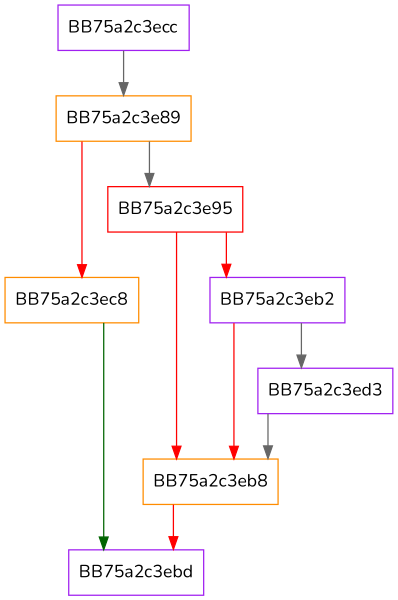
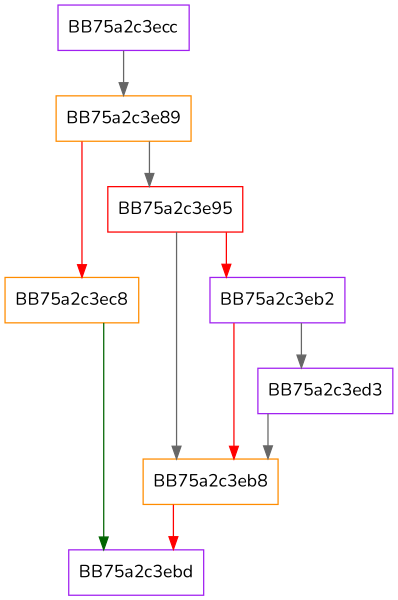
edge "BB75a2c3e95" -> "BB75a2c3eb8": color red -> gray40
